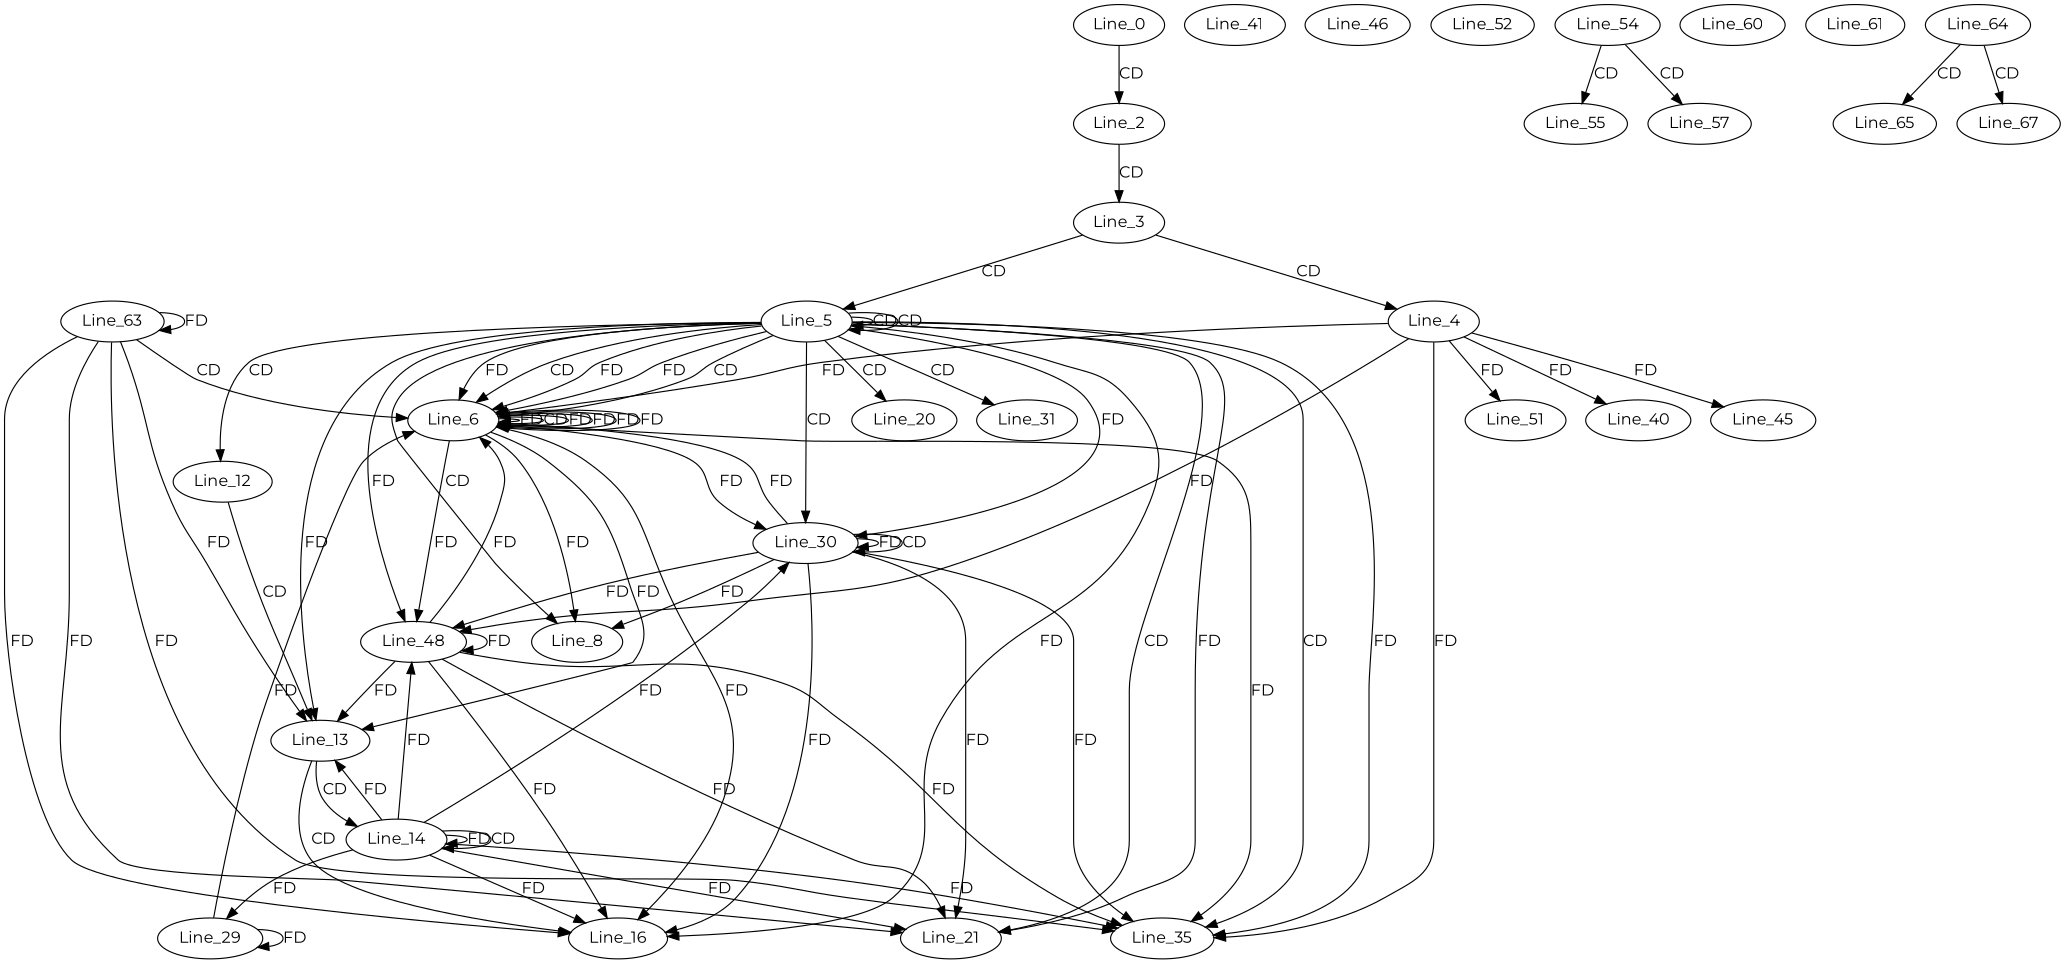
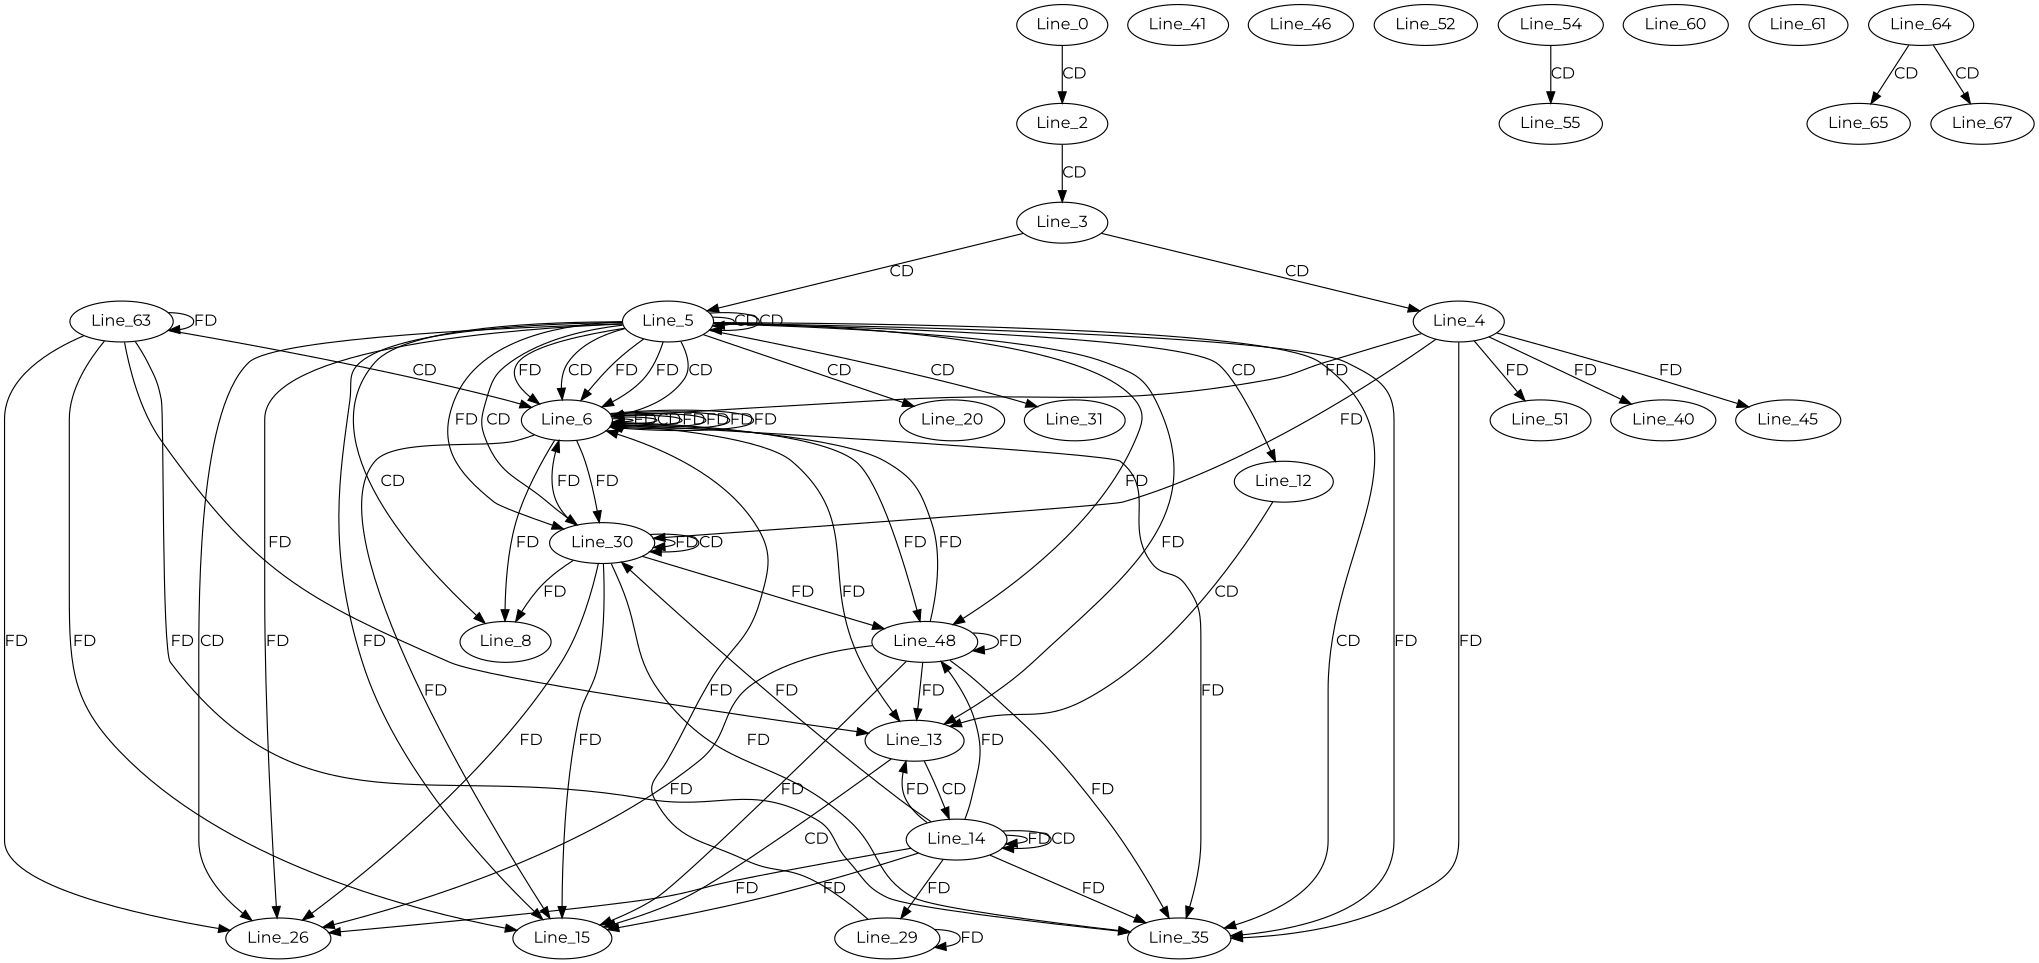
node "Line_57": removed
edge "Line_4" -> "Line_48": now "Line_4" -> "Line_30"
node "Line_16": label "Line_16" -> "Line_15"
node "Line_21": label "Line_21" -> "Line_26"
